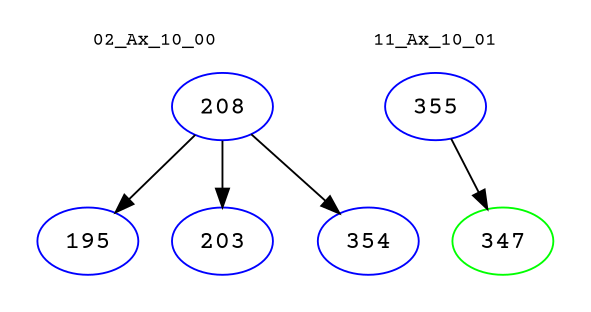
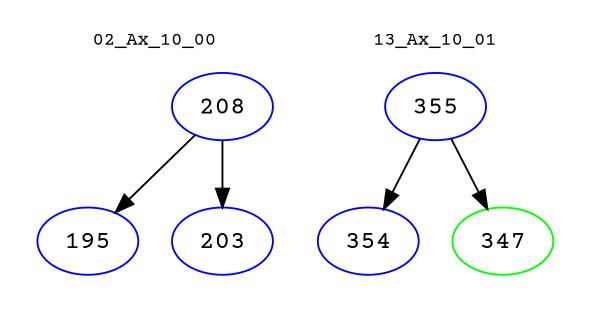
cluster "11_Ax_10_01": label "11_Ax_10_01" -> "13_Ax_10_01"
edge "208" -> "354": now "355" -> "354"
